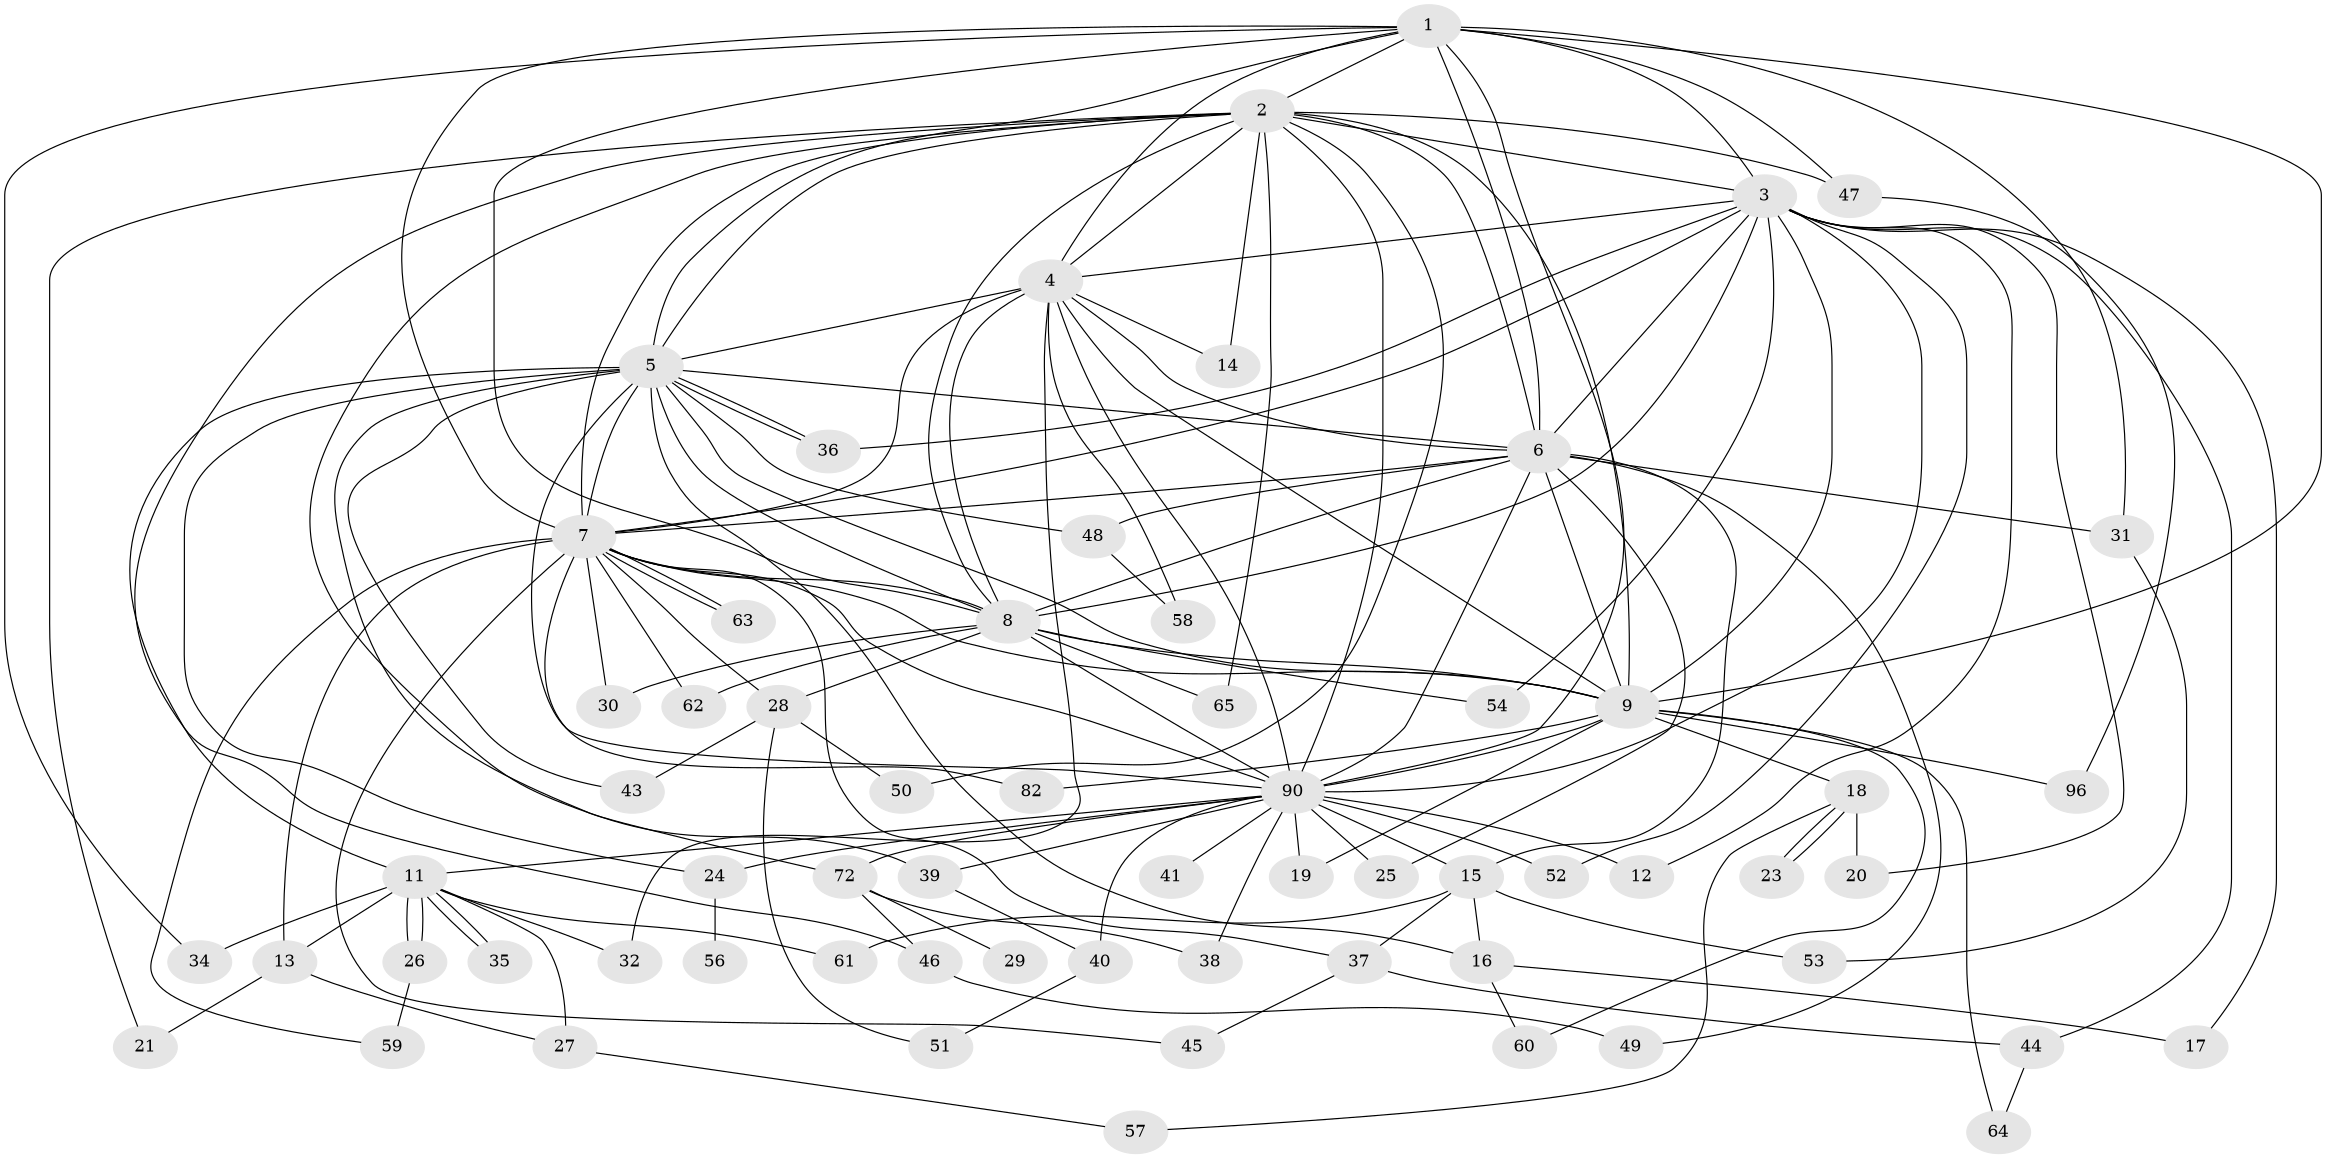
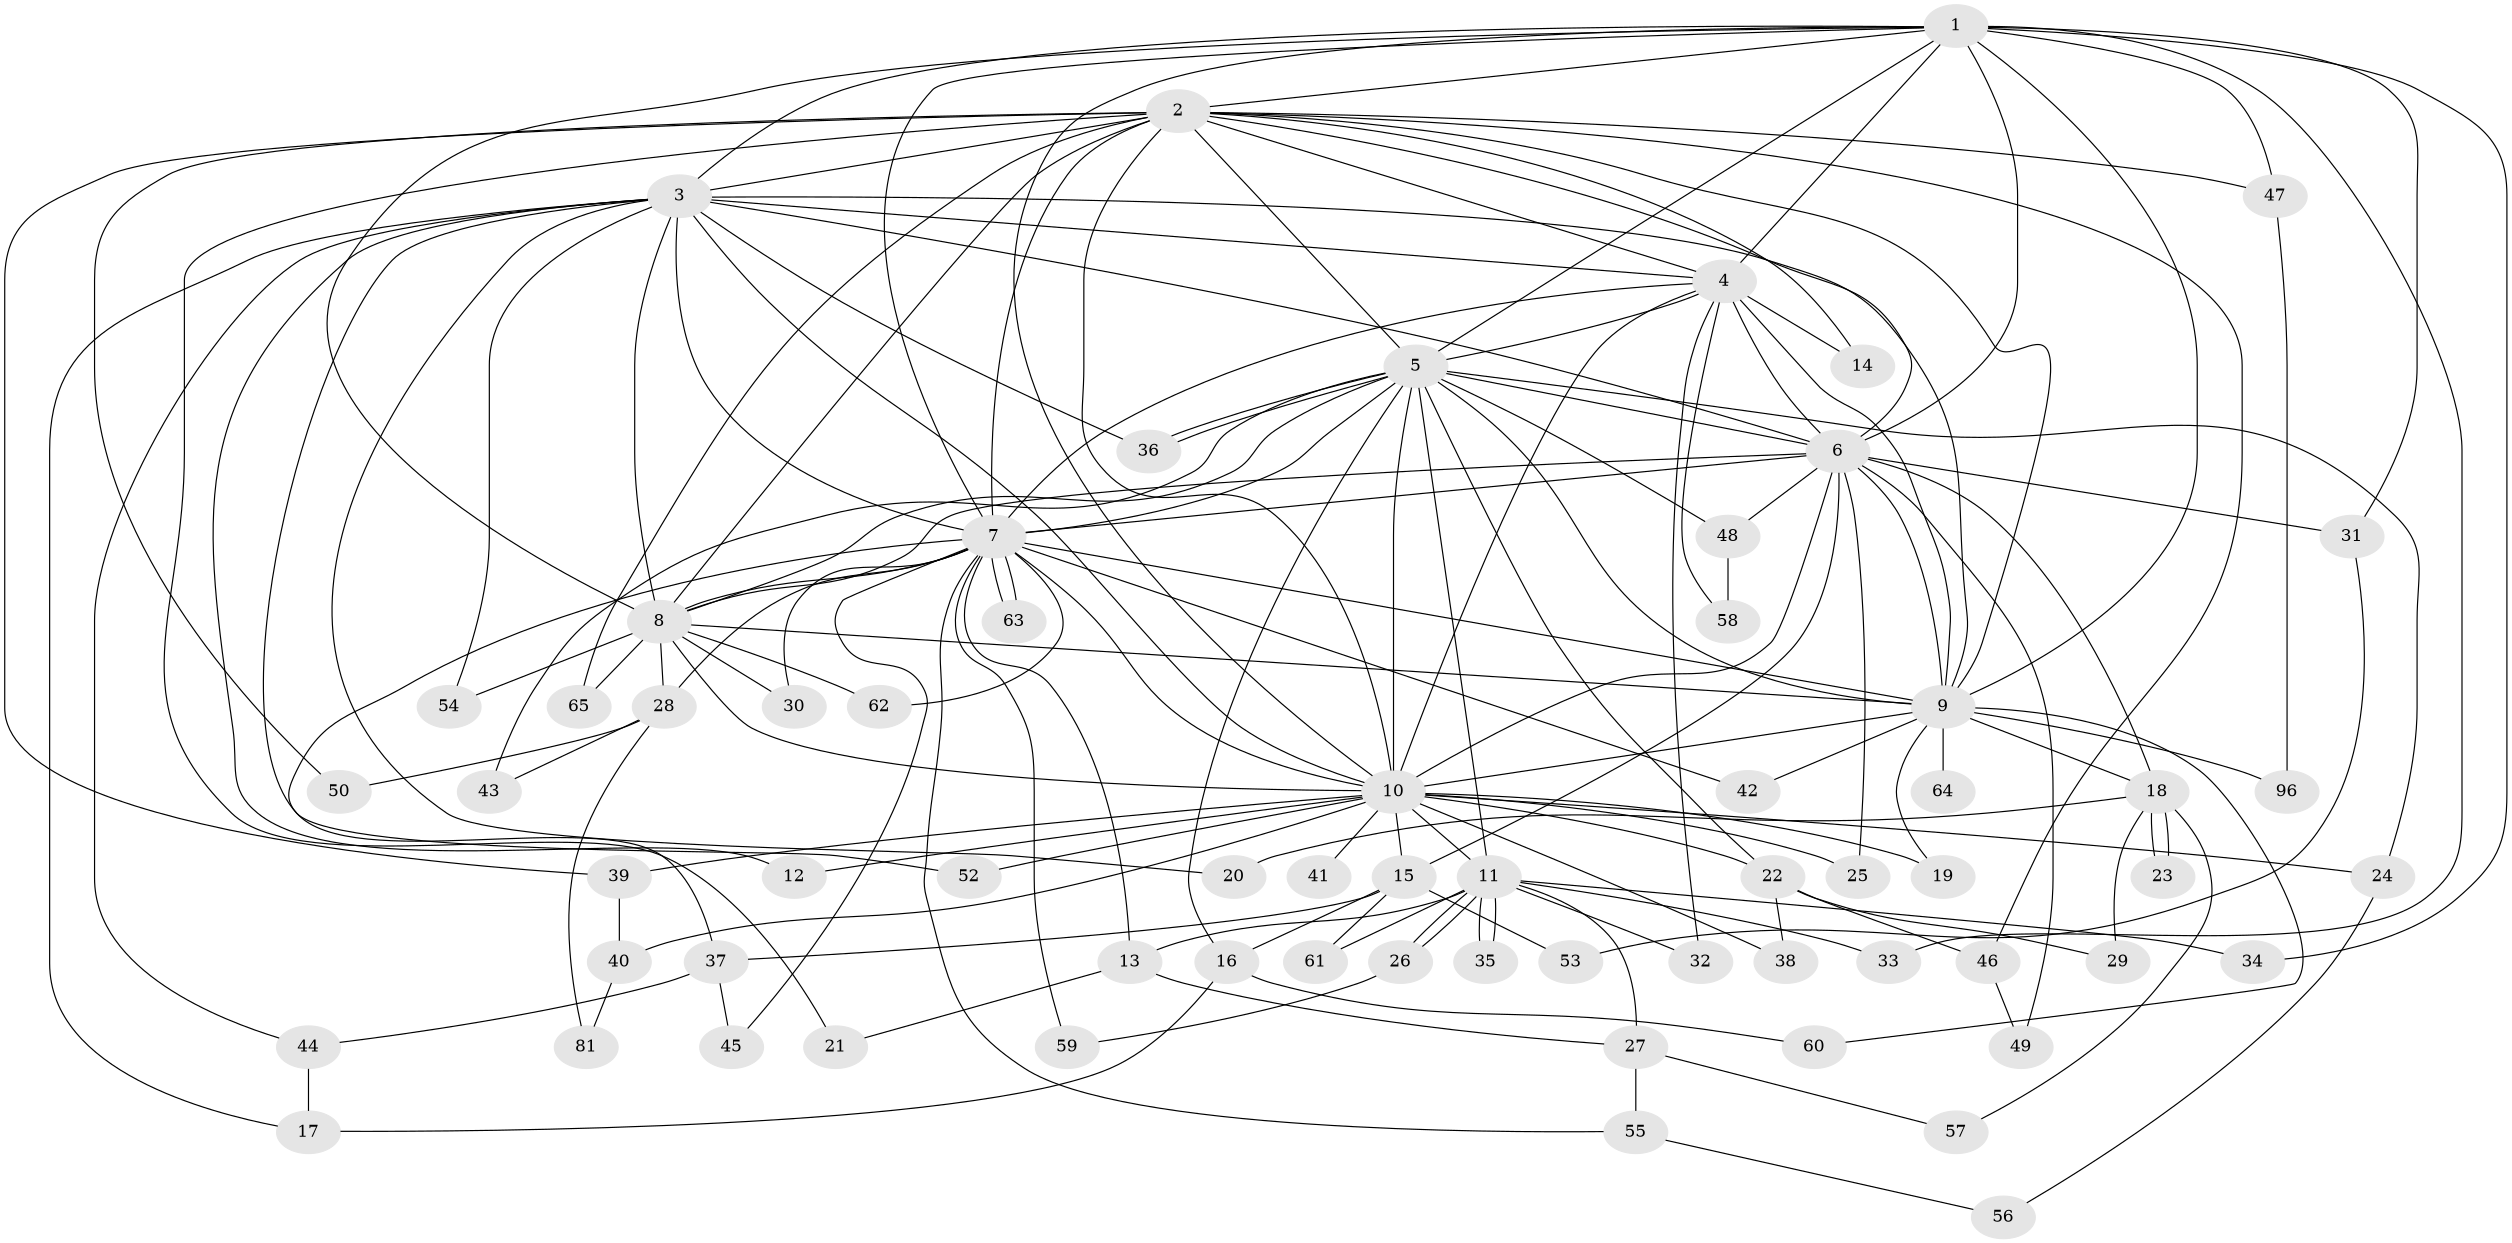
edge "4" -- "8": removed
edge "6" -- "18": added
node "82": label "82" -> "42"
node "90": label "90" -> "10"
edge "18" -- "29": added
node "72": label "72" -> "22"
node "33": added
node "51": label "51" -> "81"
edge "44" -- "64": now "44" -- "17"
node "55": added
